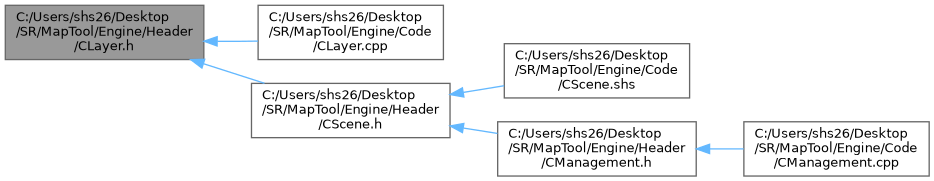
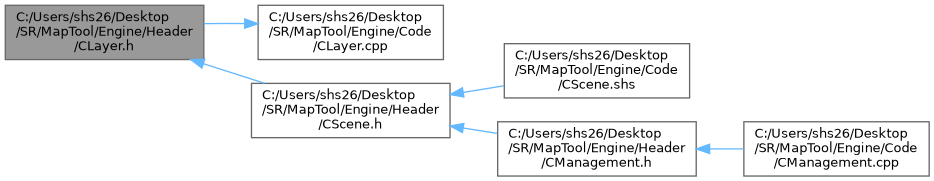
edge "C:/Users/shs26/Desktop /SR/MapTool/Engine/Code /CLayer.cpp" -> "C:/Users/shs26/Desktop /SR/MapTool/Engine/Header /CLayer.h": reversed
